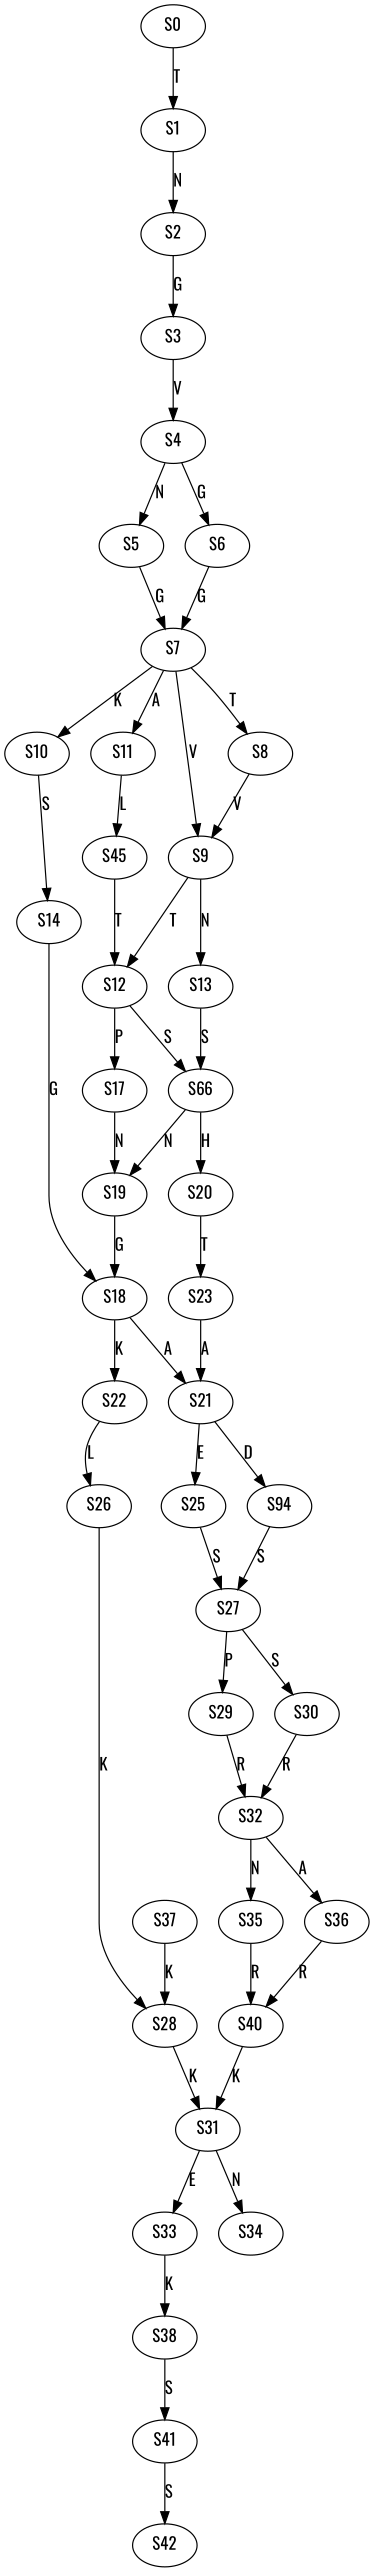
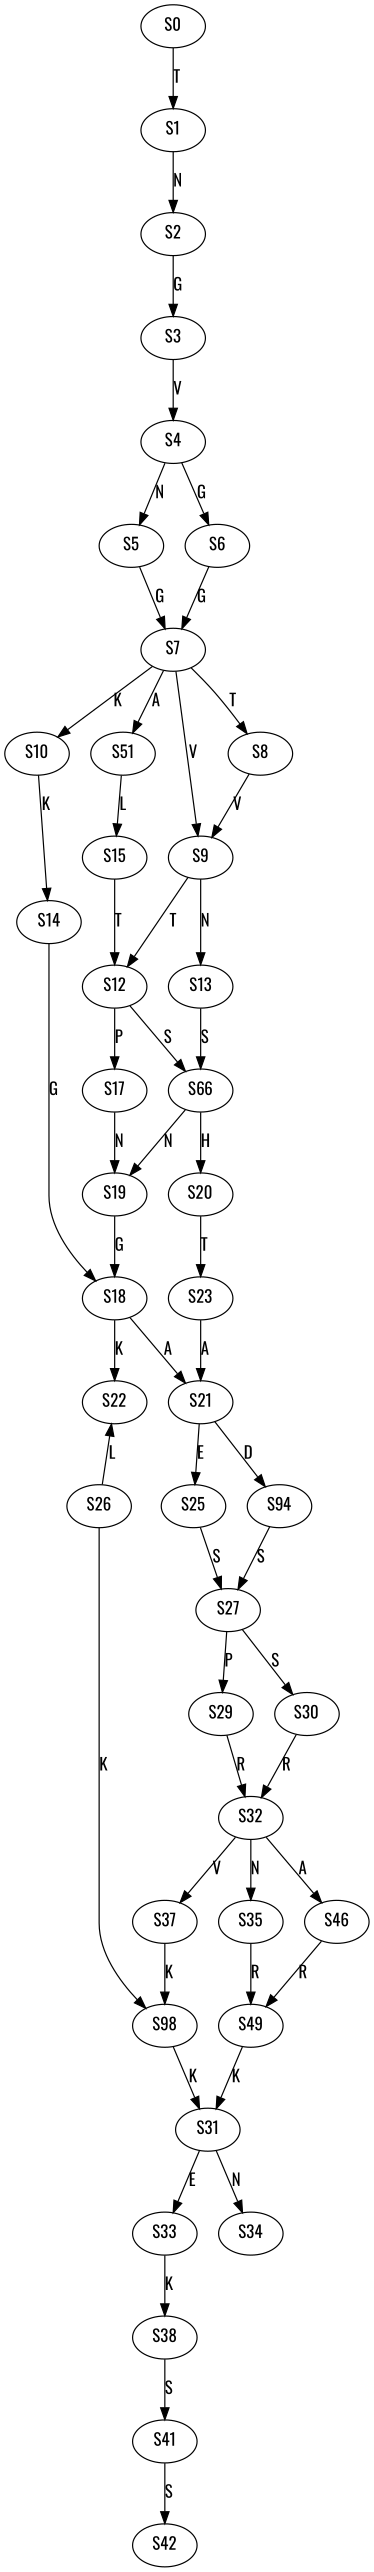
node "S11": label "S11" -> "S51"
edge "S10" -> "S14": label "S" -> "K"
node "S45": label "S45" -> "S15"
edge "S22" -> "S26": reversed
edge "S32" -> "S37": added, label "V"
node "S36": label "S36" -> "S46"
node "S28": label "S28" -> "S98"
node "S40": label "S40" -> "S49"
